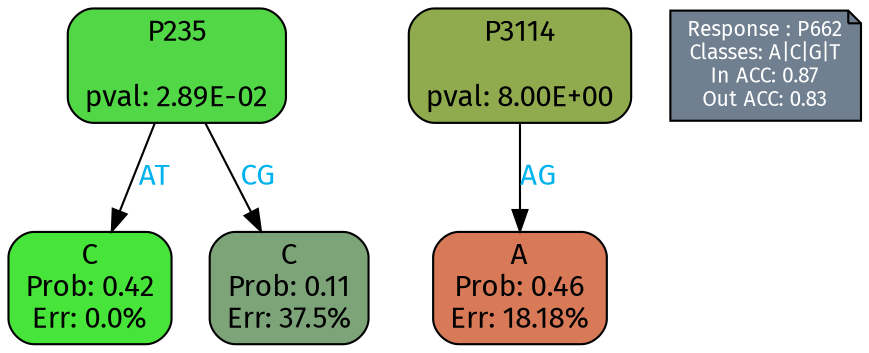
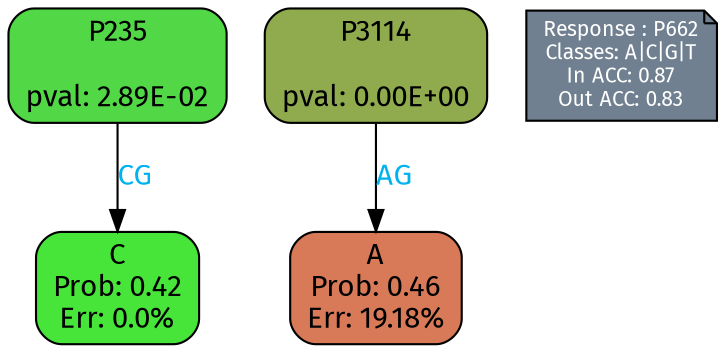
node "P3114 pval: 8.00E+00": label "P3114 pval: 8.00E+00" -> "P3114 pval: 0.00E+00"
edge "P235 pval: 2.89E-02" -> "C Prob: 0.42 Err: 0.0%": label "AT" -> "CG"
node "C Prob: 0.11 Err: 37.5%": removed
node "A Prob: 0.46 Err: 18.18%": label "A Prob: 0.46 Err: 18.18%" -> "A Prob: 0.46 Err: 19.18%"
